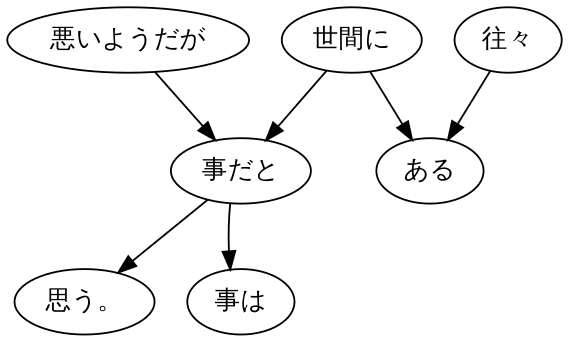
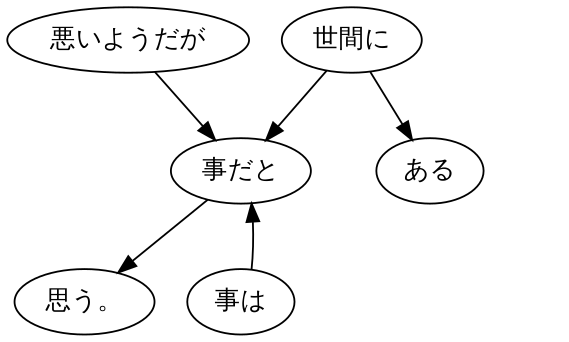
node "往々": removed
edge "事だと" -> "事は": reversed
